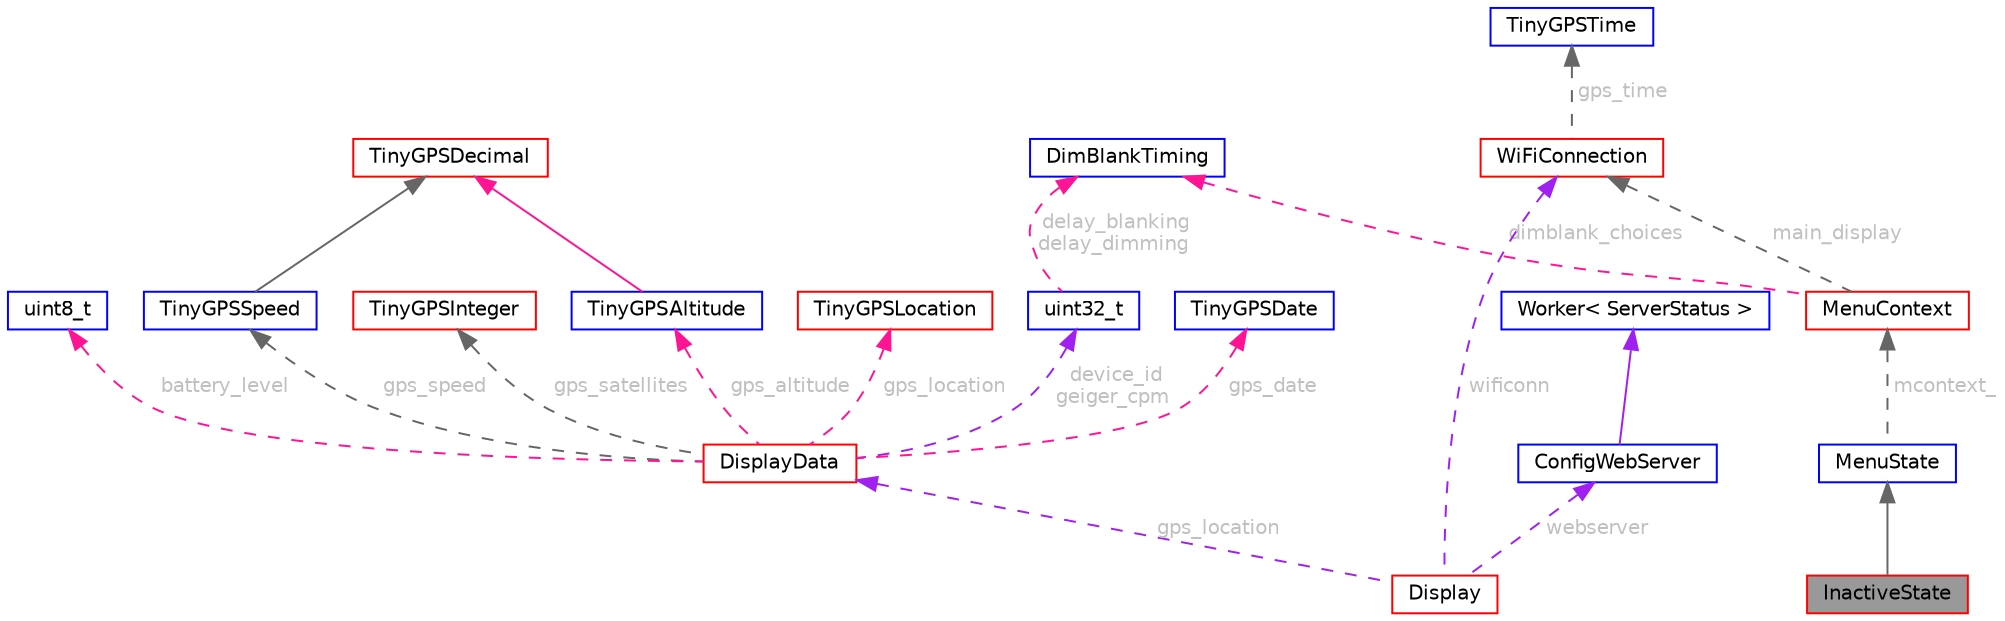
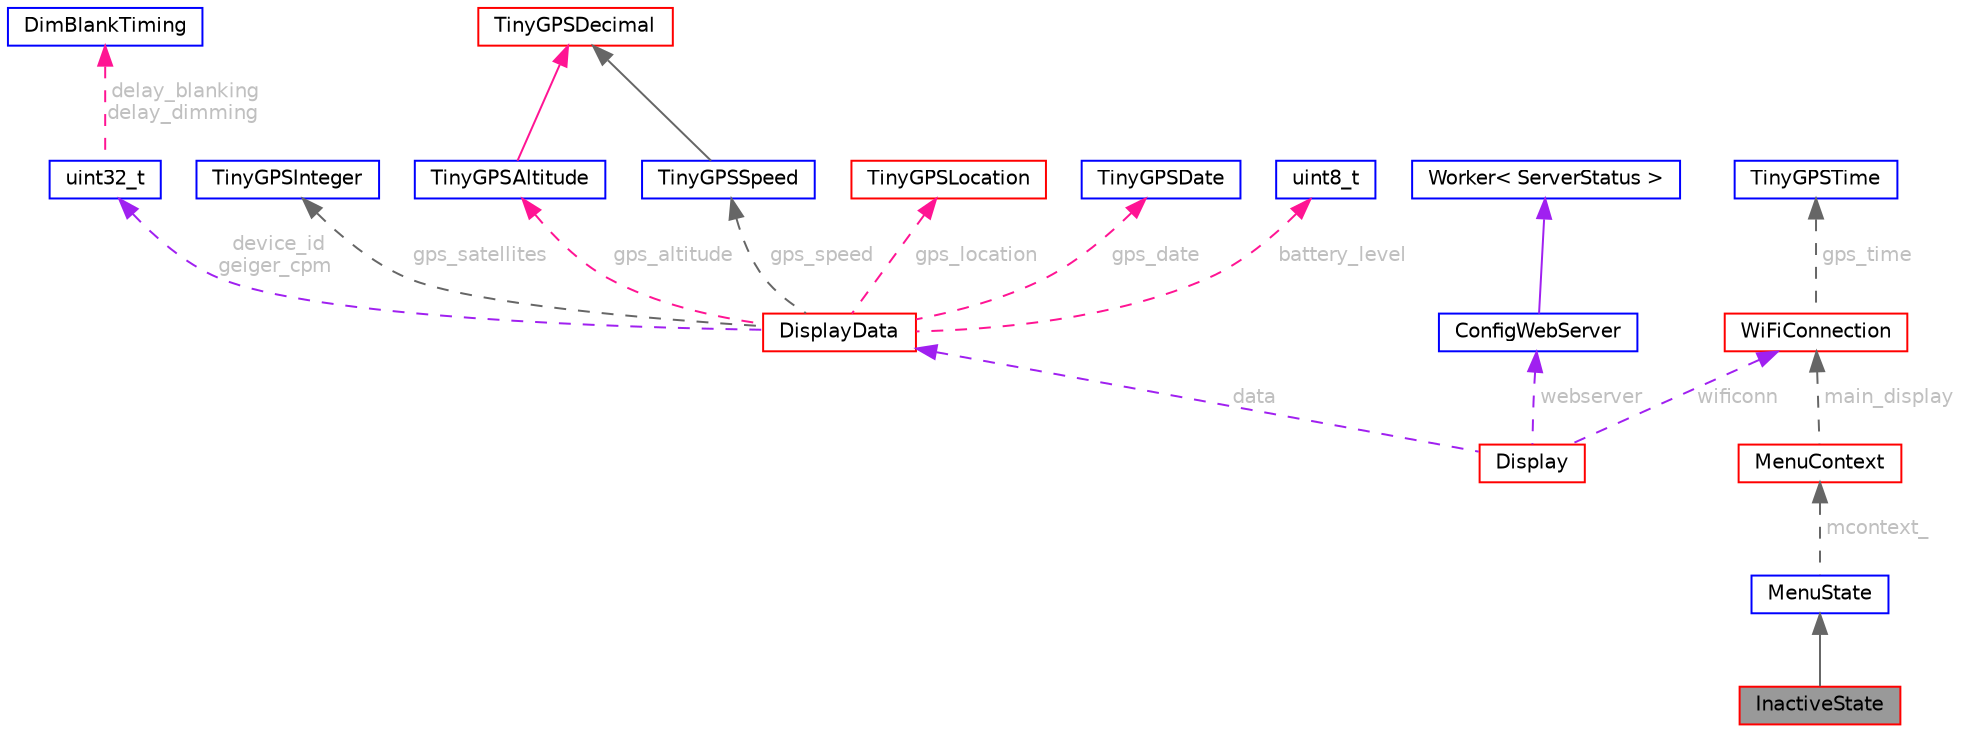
edge "MenuContext" -> "DimBlankTiming": removed, label "dimblank_choices"
node "TinyGPSInteger": color red -> blue
edge "Display" -> "DisplayData": label " gps_location" -> " data"
